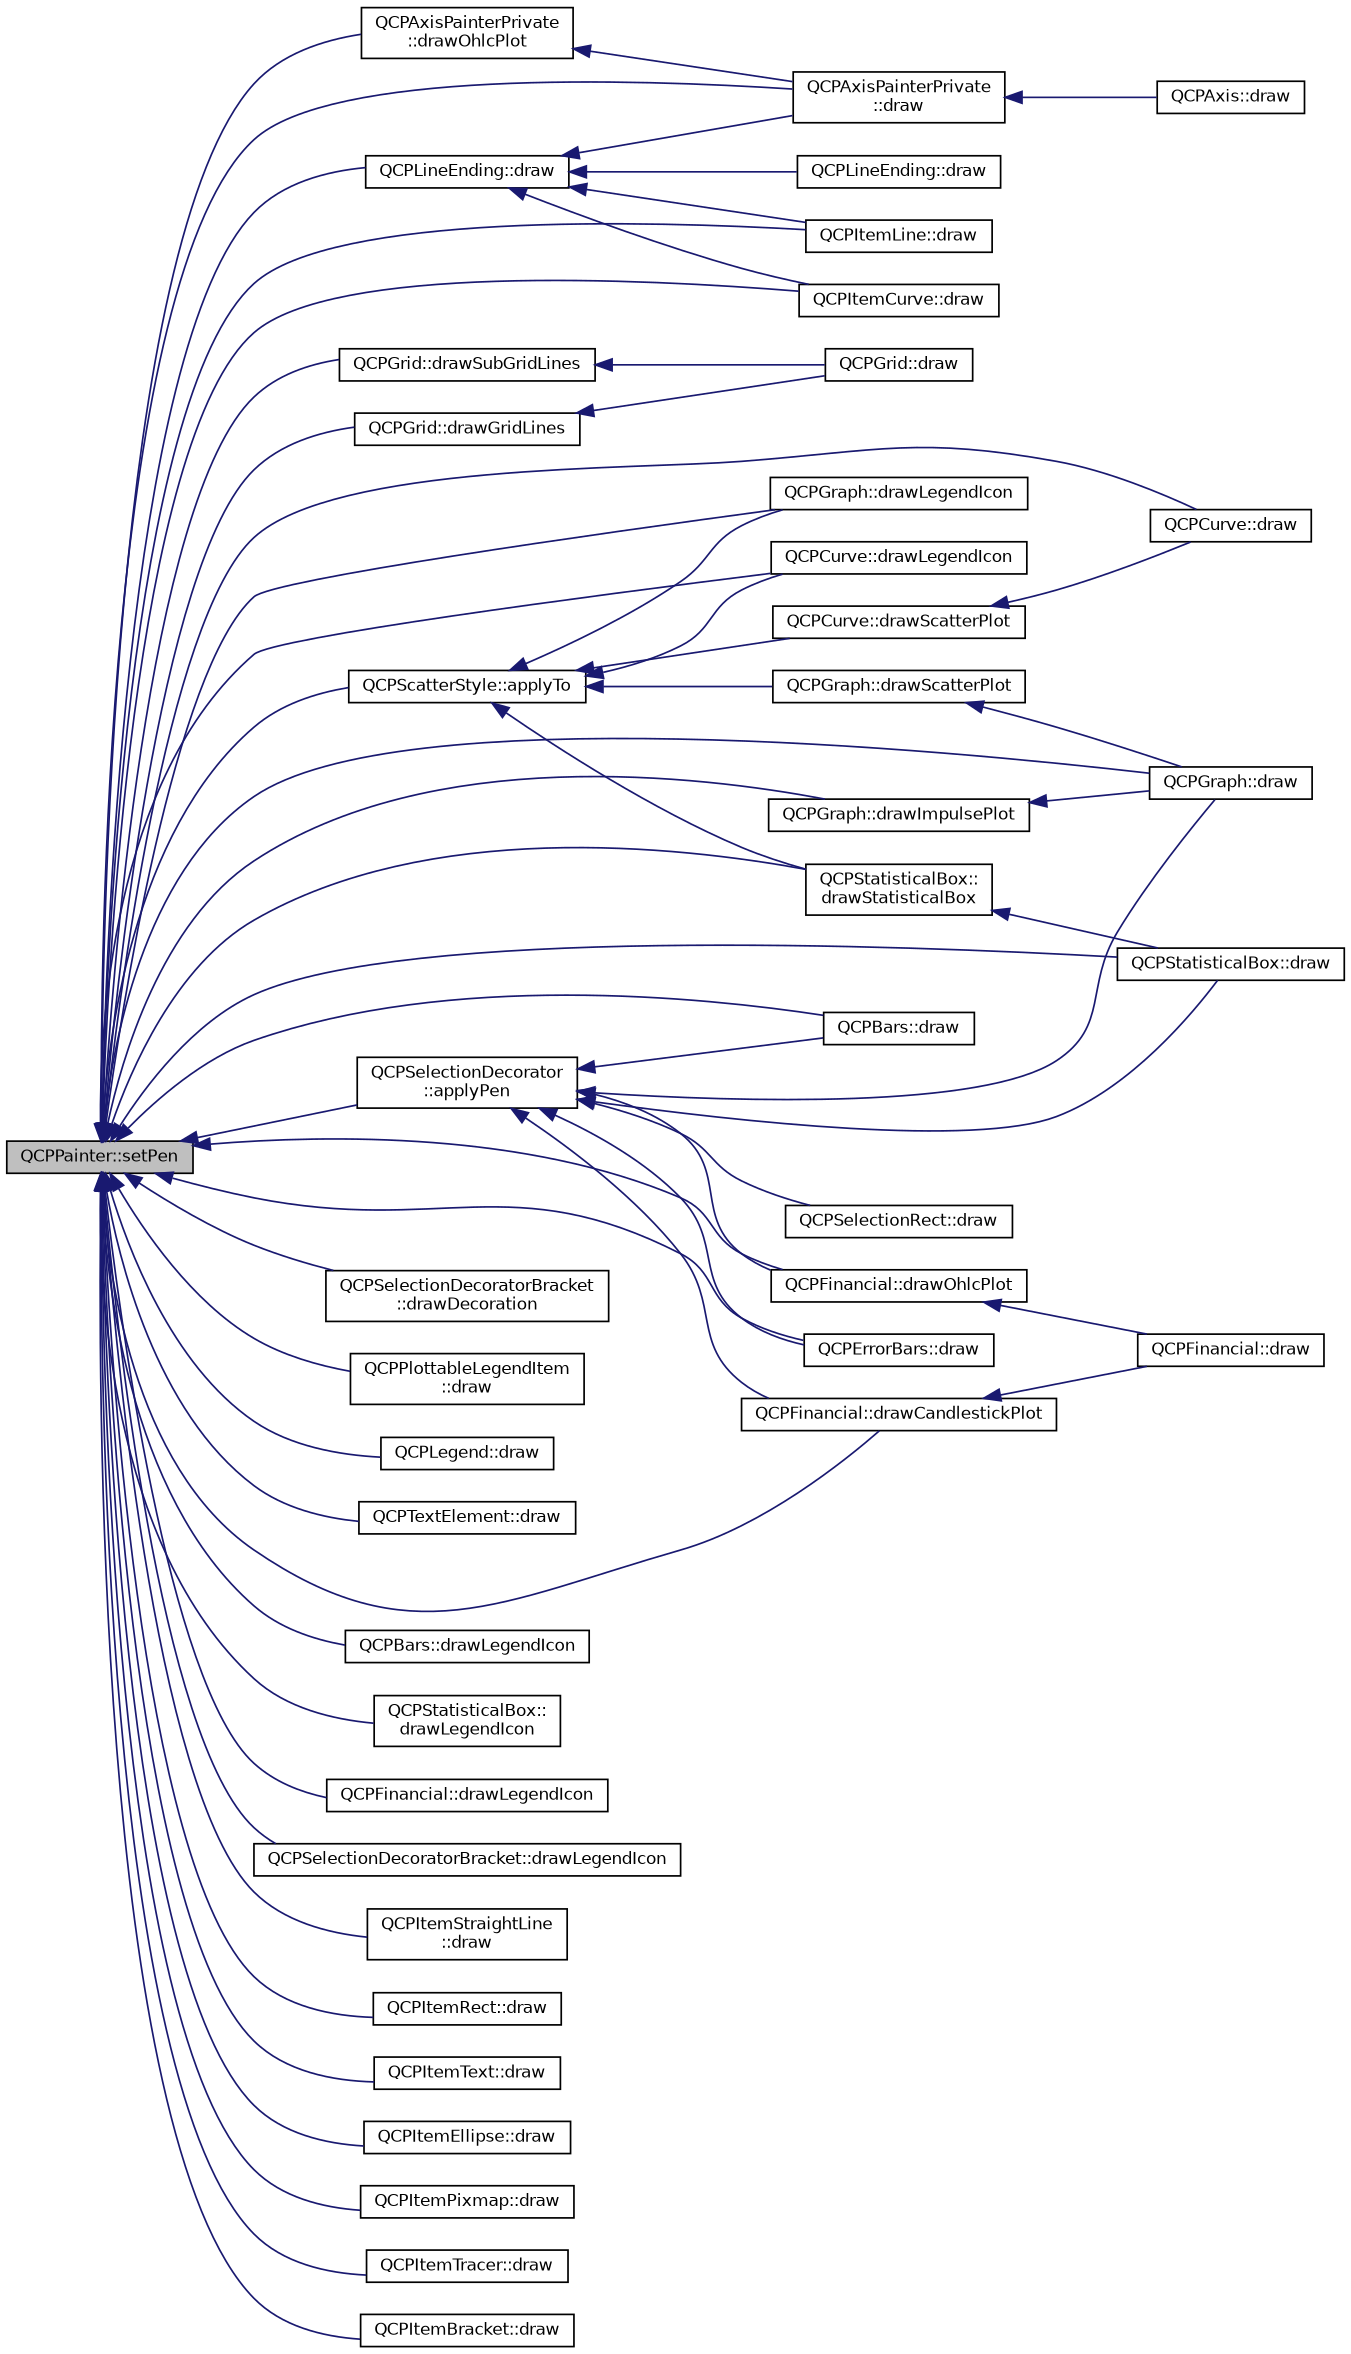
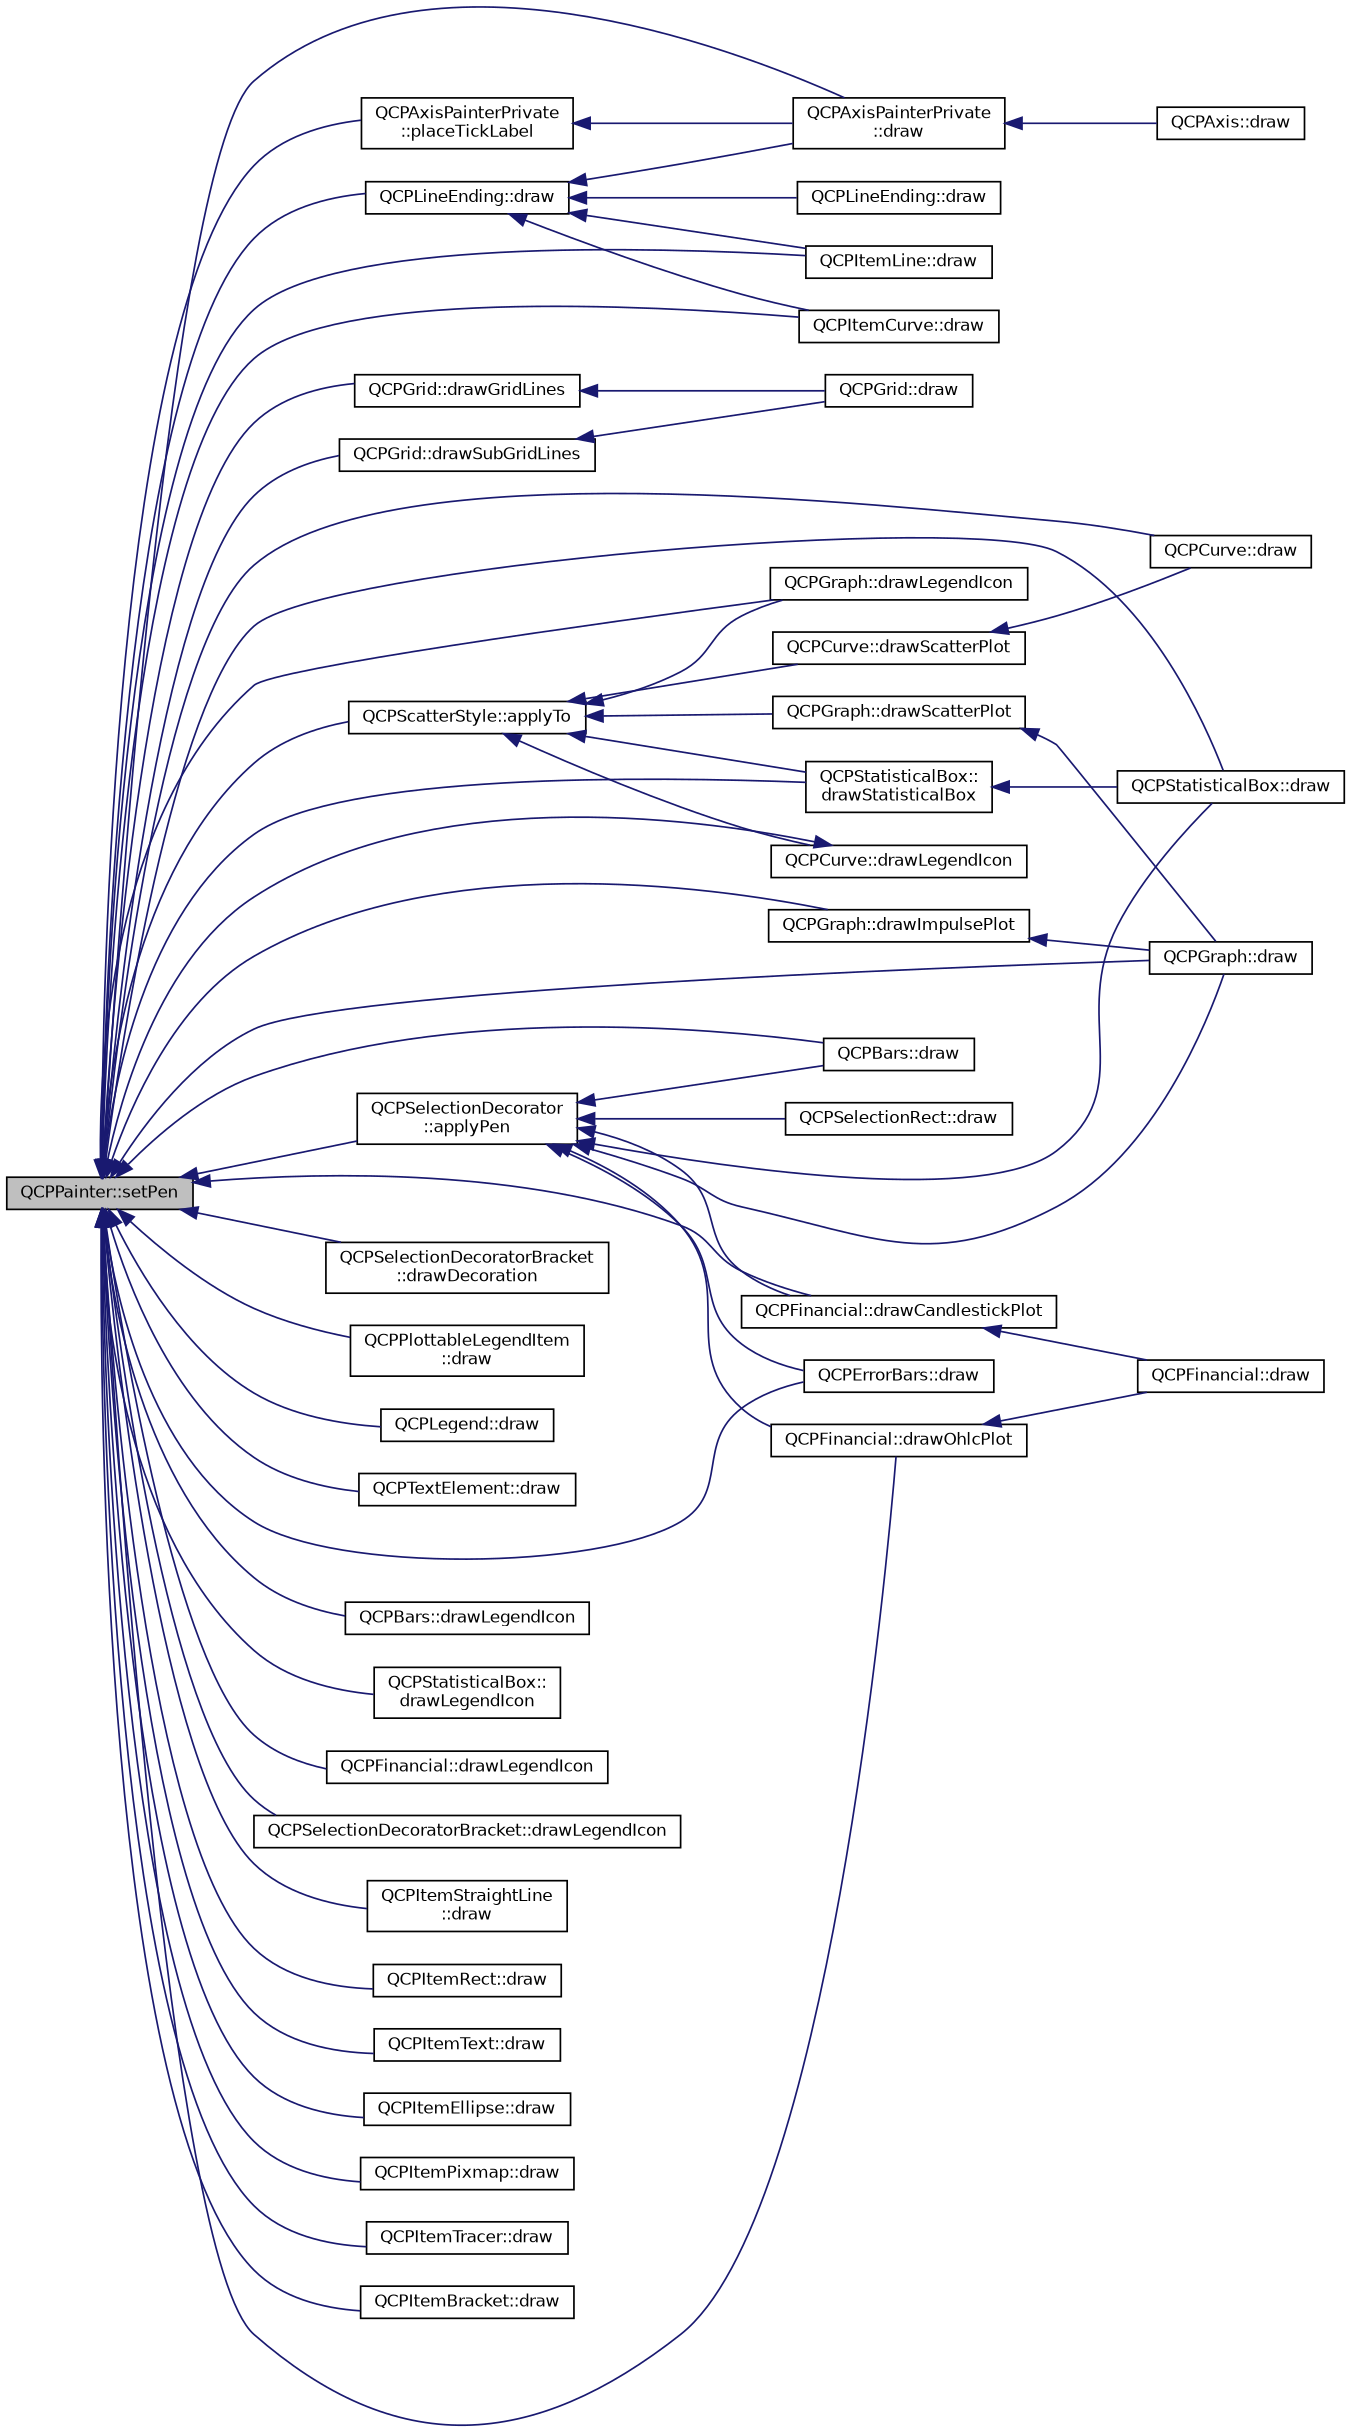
node "QCPAxisPainterPrivate ::drawOhlcPlot": label "QCPAxisPainterPrivate ::drawOhlcPlot" -> "QCPAxisPainterPrivate ::placeTickLabel"
edge "QCPCurve::drawLegendIcon" -> "QCPPainter::setPen": reversed
